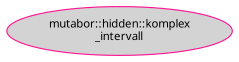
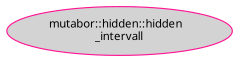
node "mutabor::hidden::komplex _intervall": label "mutabor::hidden::komplex _intervall" -> "mutabor::hidden::hidden _intervall"
